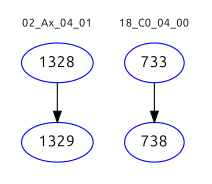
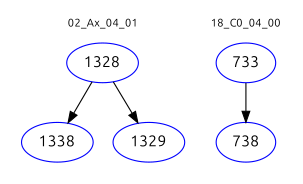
node "1338": added
